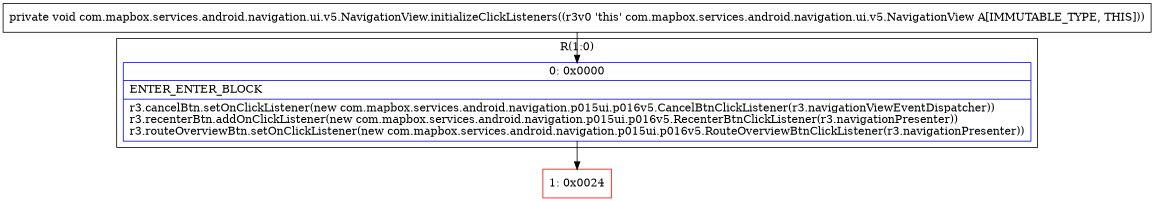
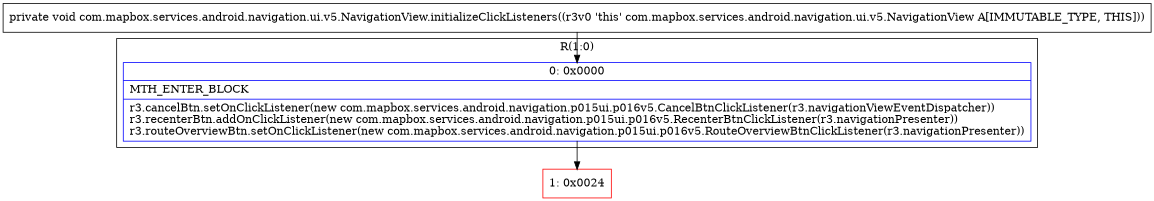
node "0: 0x0000": text "ENTER_ENTER_BLOCK" -> "MTH_ENTER_BLOCK"
